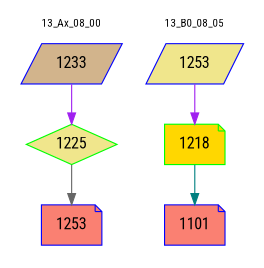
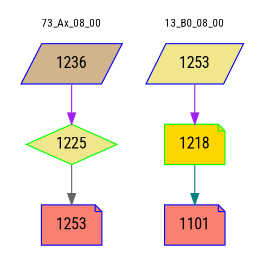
cluster "13_Ax_08_00": label "13_Ax_08_00" -> "73_Ax_08_00"
cluster "13_B0_08_05": label "13_B0_08_05" -> "13_B0_08_00"
node "1233": label "1233" -> "1236"
